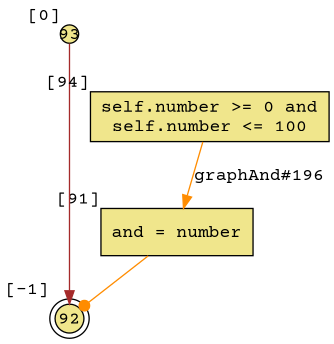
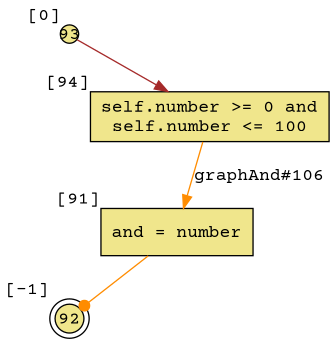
edge "93 [0]" -> "92 [-1]": now "93 [0]" -> "self.number >= 0 and self.number <= 100 [94]"
edge "self.number >= 0 and self.number <= 100 [94]" -> "and = number [91]": label "graphAnd#196" -> "graphAnd#106"
